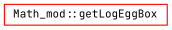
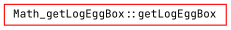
node "Math_mod::getLogEggBox": label "Math_mod::getLogEggBox" -> "Math_getLogEggBox::getLogEggBox"
